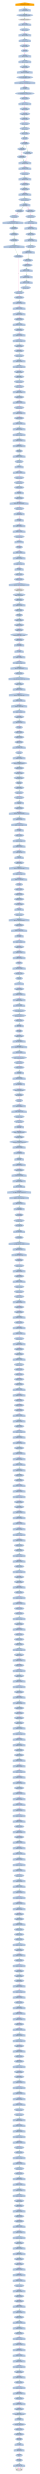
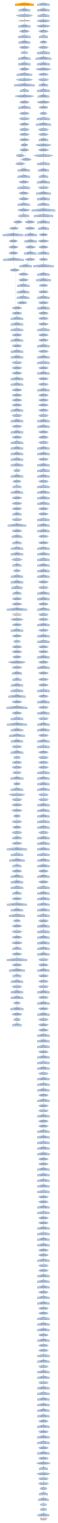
node "0x00401d03 addb %al, (%eax)": removed
